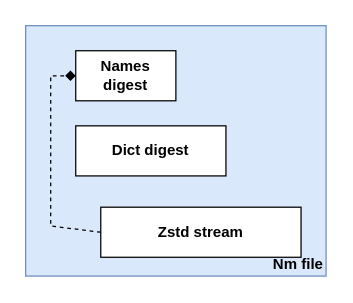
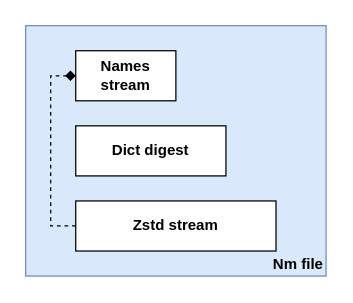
node "Names digest": label "Names digest" -> "Names stream"
node "Zstd stream": moved (201, 232) -> (176, 226)
